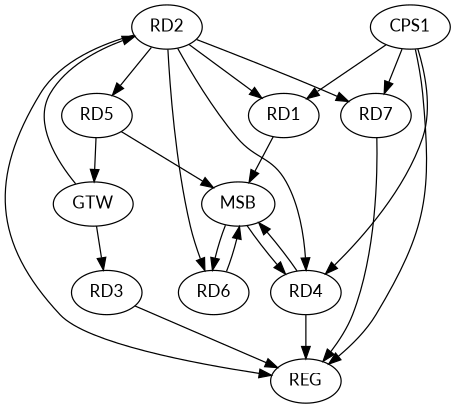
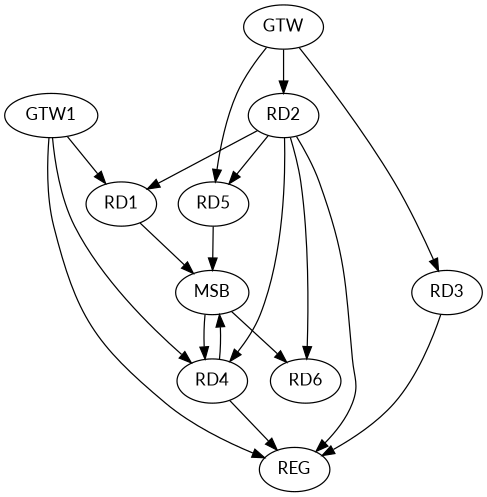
node "CPS1": label "CPS1" -> "GTW1"
node "RD7": removed
edge "RD5" -> "GTW": reversed
edge "RD6" -> "MSB": removed
